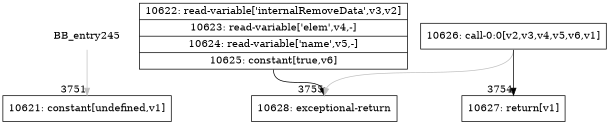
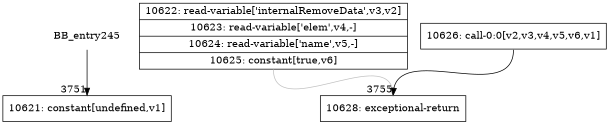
edge "BB_entry245" -> "10621: constant[undefined,v1]": color gray -> black
edge "10626: call-0:0[v2,v3,v4,v5,v6,v1]" -> "10628: exceptional-return": color gray -> black
edge "10622: read-variable['internalRemoveData',v3,v2]" -> "10628: exceptional-return": color black -> gray
node "10627: return[v1]": removed
